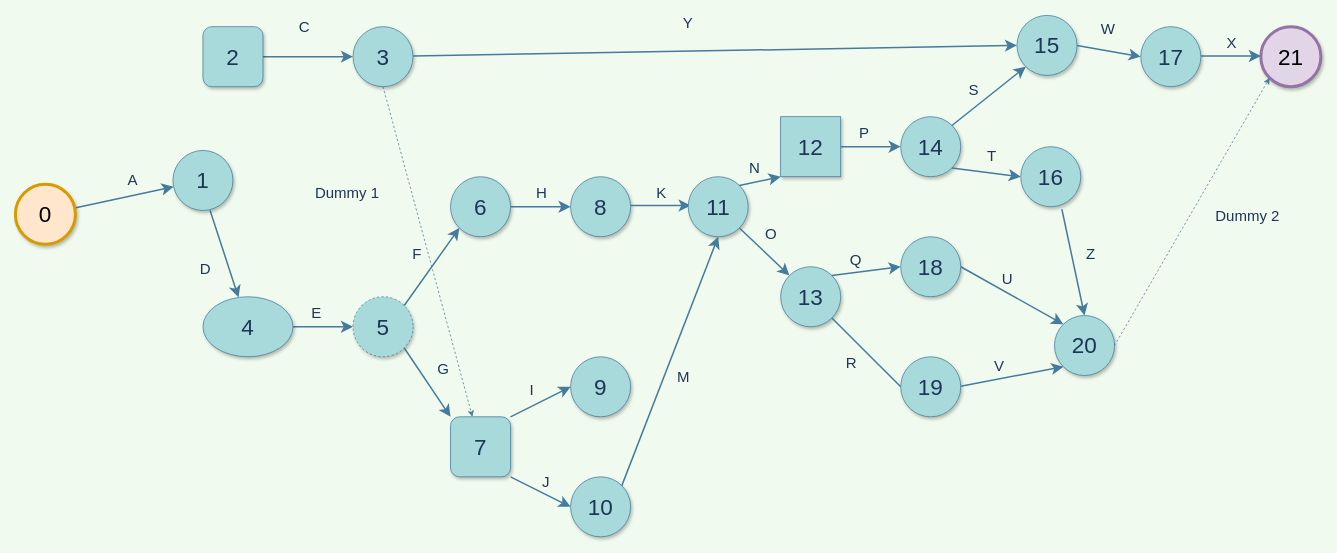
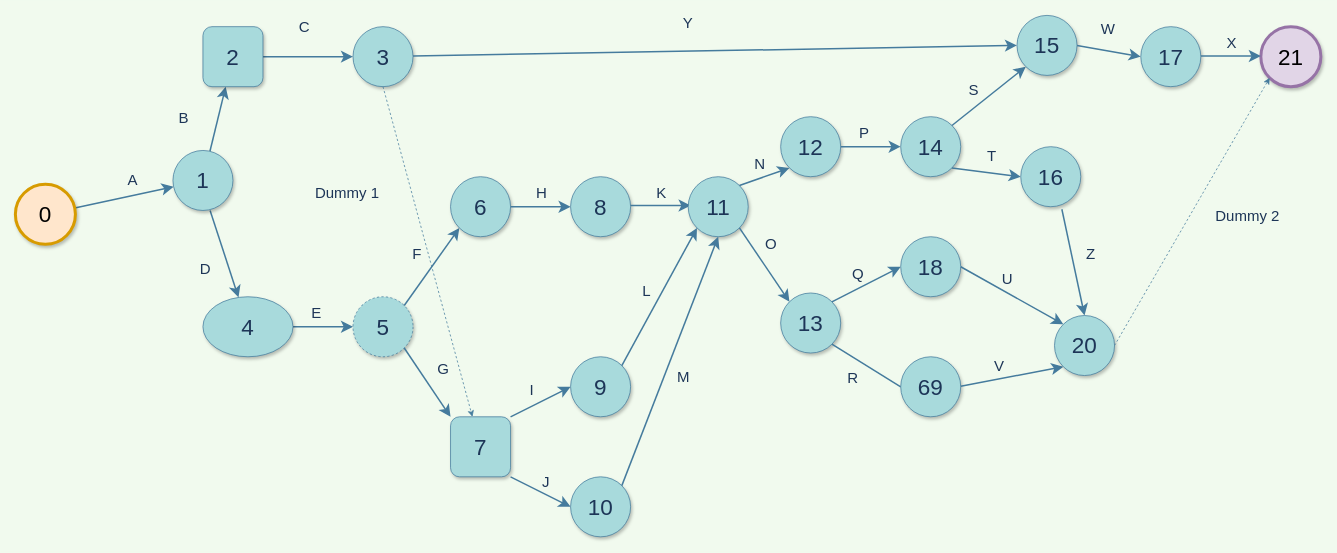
edge "1" -> "2": added, label "B"
node "12": shape rectangle -> ellipse
node "13": moved (810, 297) -> (810, 323)
edge "9" -> "11": added, label "L"
node "19": label "19" -> "69"
